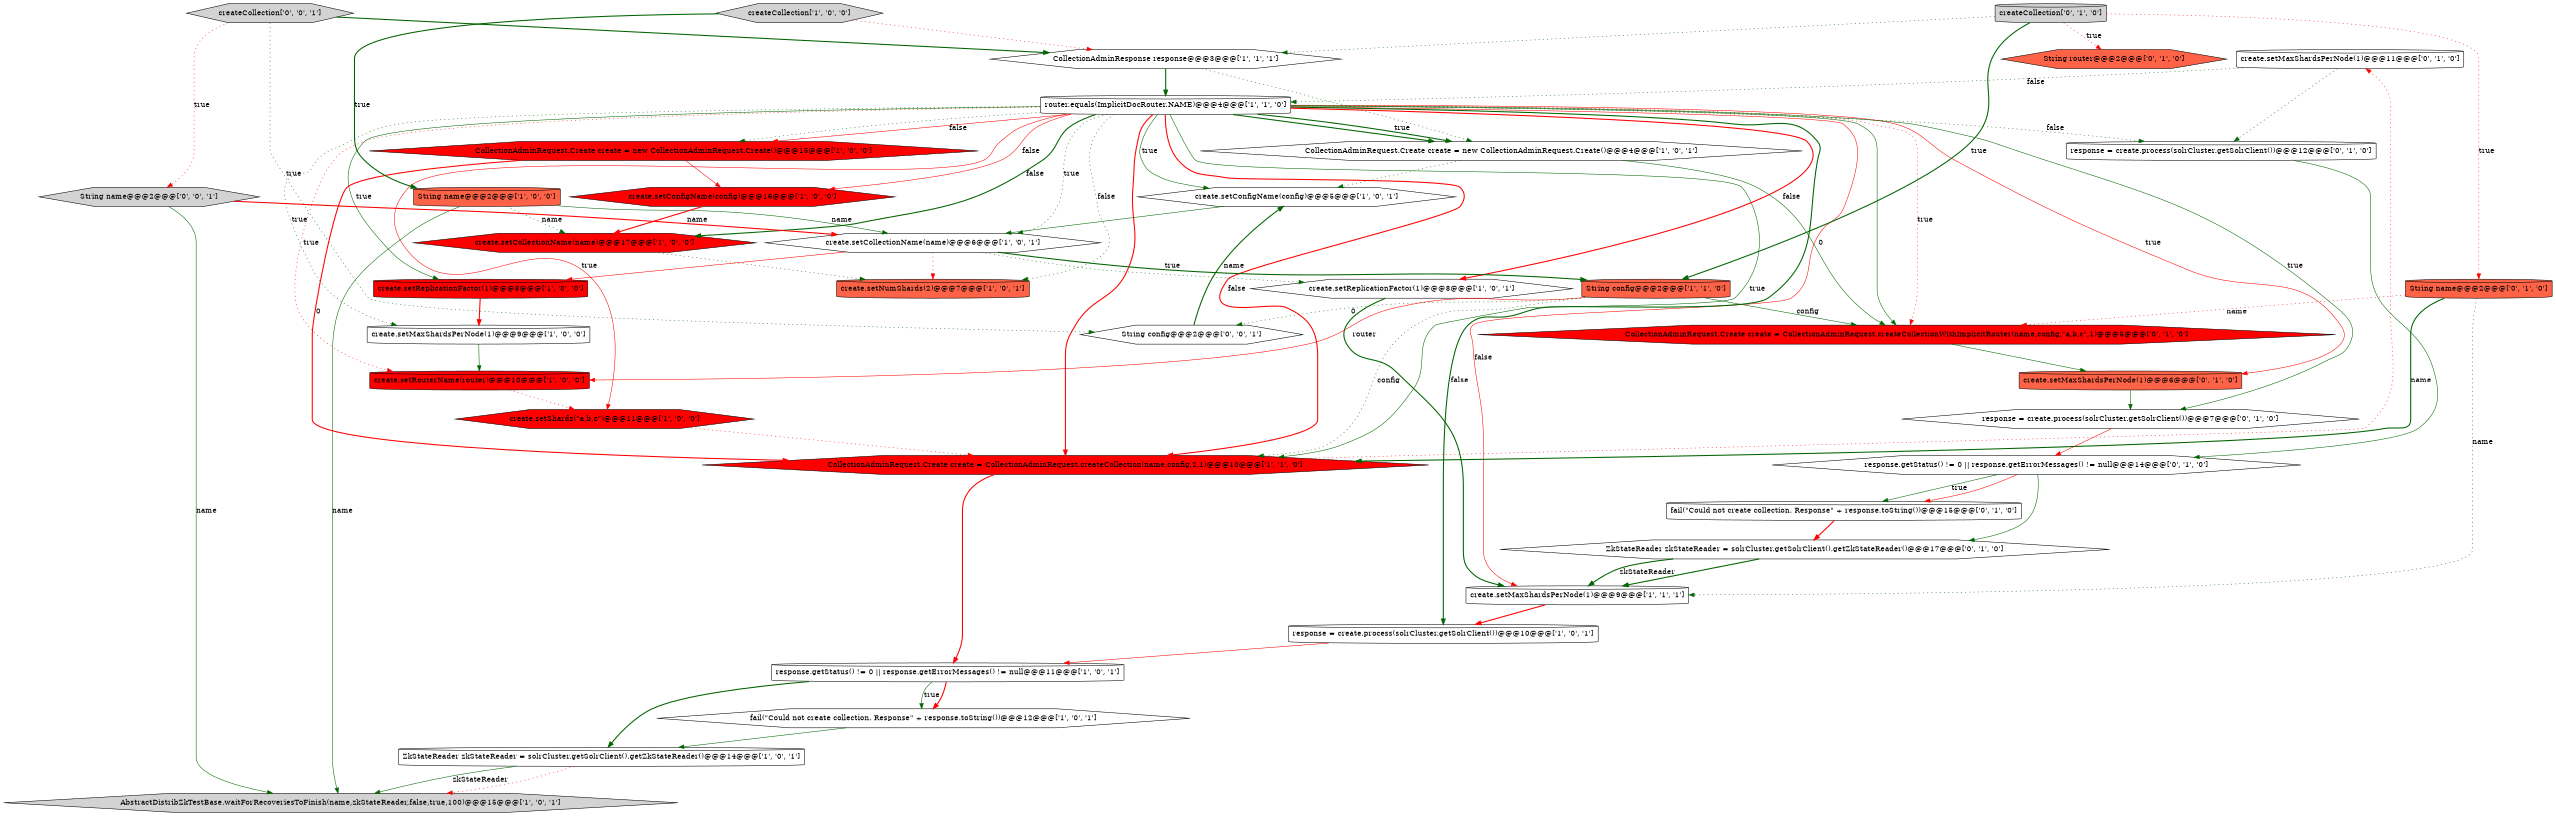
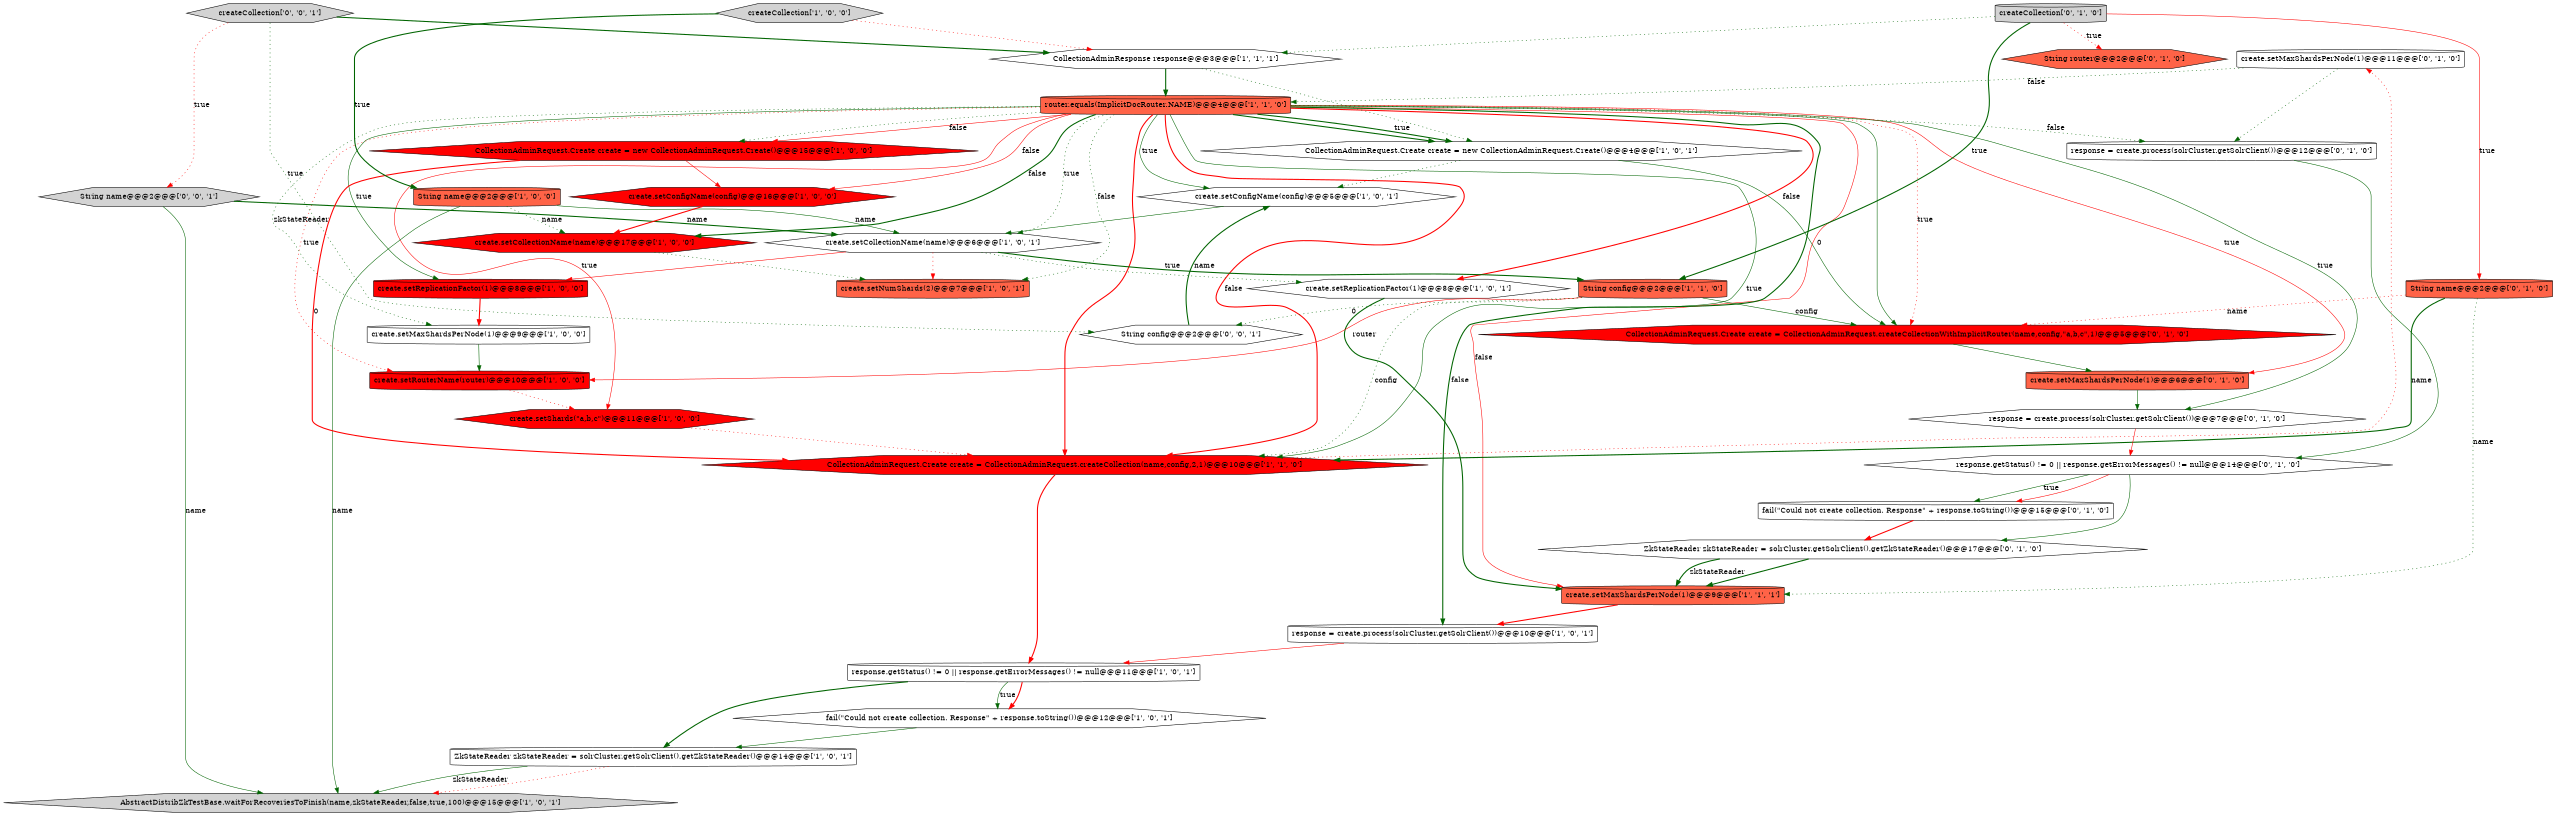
edge "createCollection['0', '1', '0']" -> "String name@@@2@@@['0', '1', '0']": style dotted -> solid
node "router.equals(ImplicitDocRouter.NAME)@@@4@@@['1', '1', '0']": fillcolor white -> tomato
edge "String name@@@2@@@['0', '0', '1']" -> "create.setCollectionName(name)@@@6@@@['1', '0', '1']": color red -> darkgreen
edge "router.equals(ImplicitDocRouter.NAME)@@@4@@@['1', '1', '0']" -> "create.setMaxShardsPerNode(1)@@@9@@@['1', '0', '0']": label "true" -> "zkStateReader"
node "create.setMaxShardsPerNode(1)@@@9@@@['1', '1', '1']": fillcolor white -> tomato
